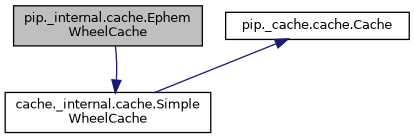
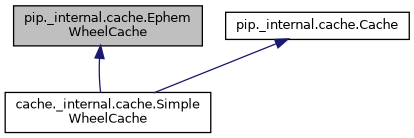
node "pip._cache.cache.Cache": label "pip._cache.cache.Cache" -> "pip._internal.cache.Cache"
edge "pip._internal.cache.Ephem WheelCache" -> "cache._internal.cache.Simple WheelCache": reversed
